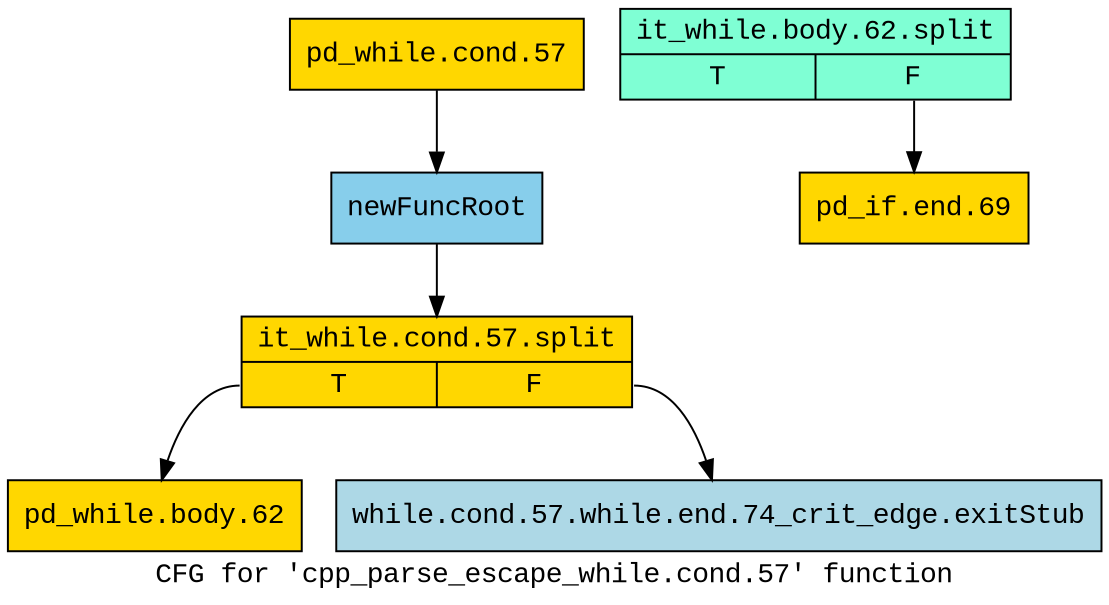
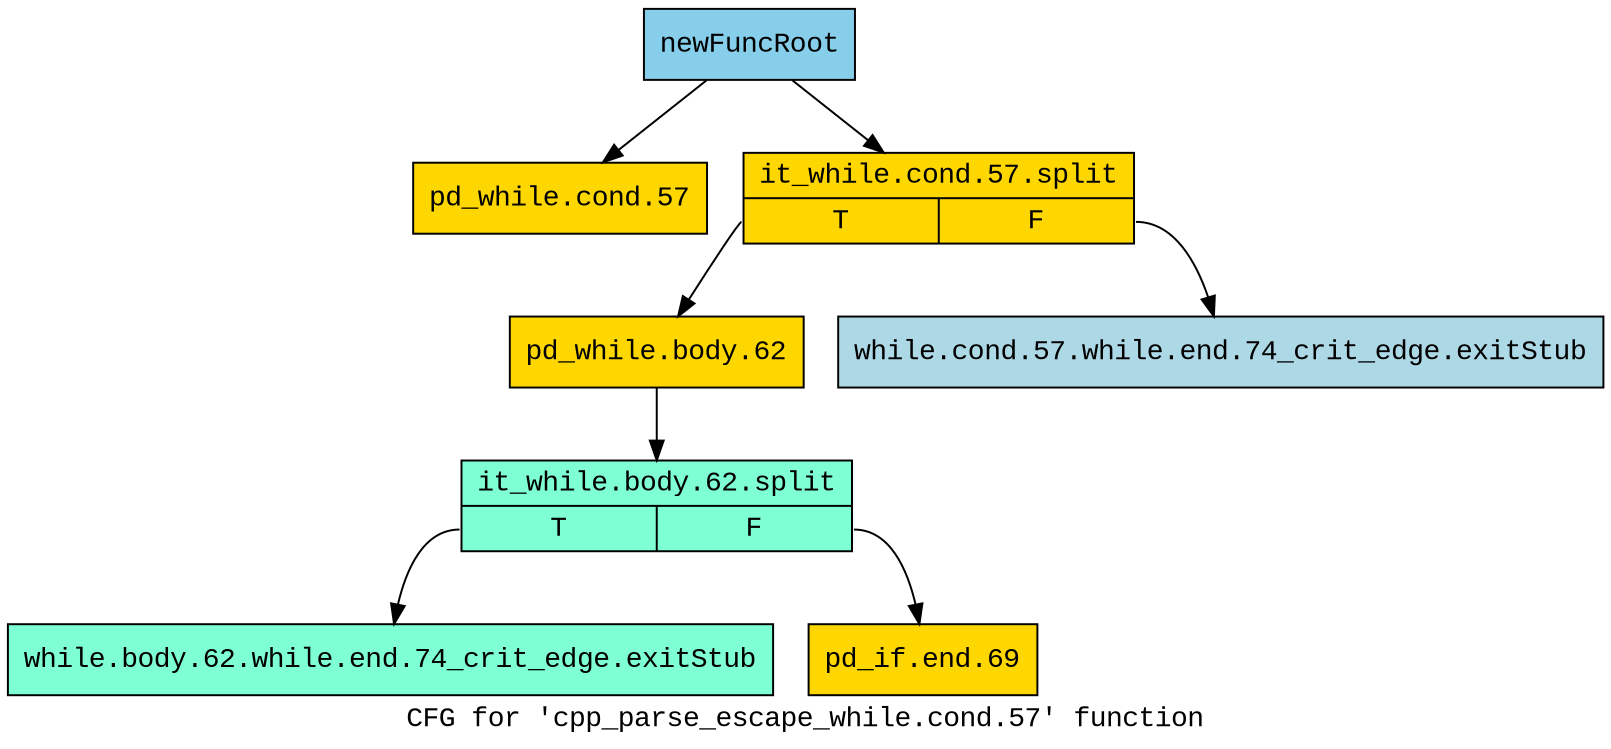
edge "pd_while.cond.57" -> "newFuncRoot": reversed
edge "pd_while.body.62" -> "it_while.body.62.split": added
node "while.body.62.while.end.74_crit_edge.exitStub": added
